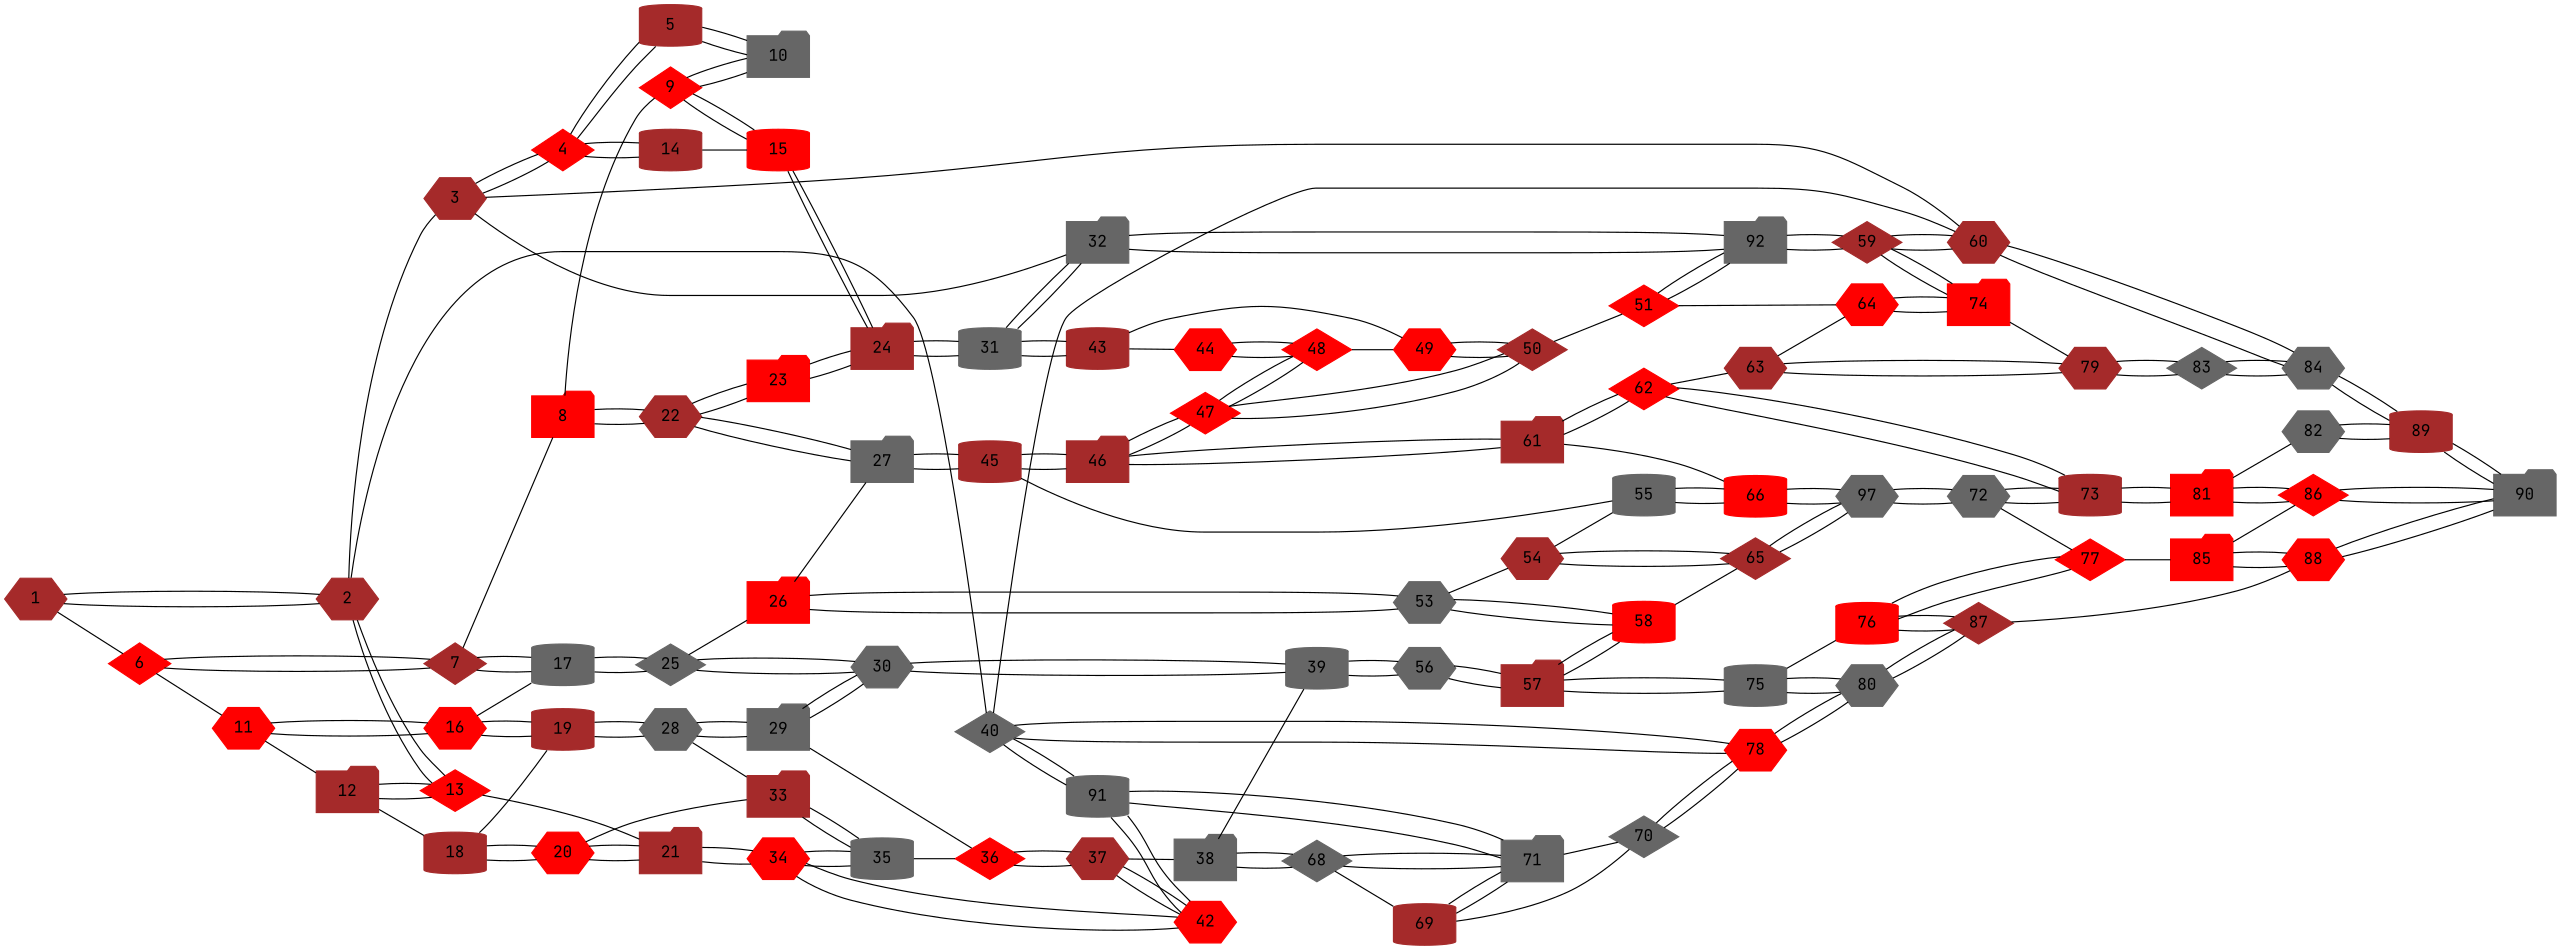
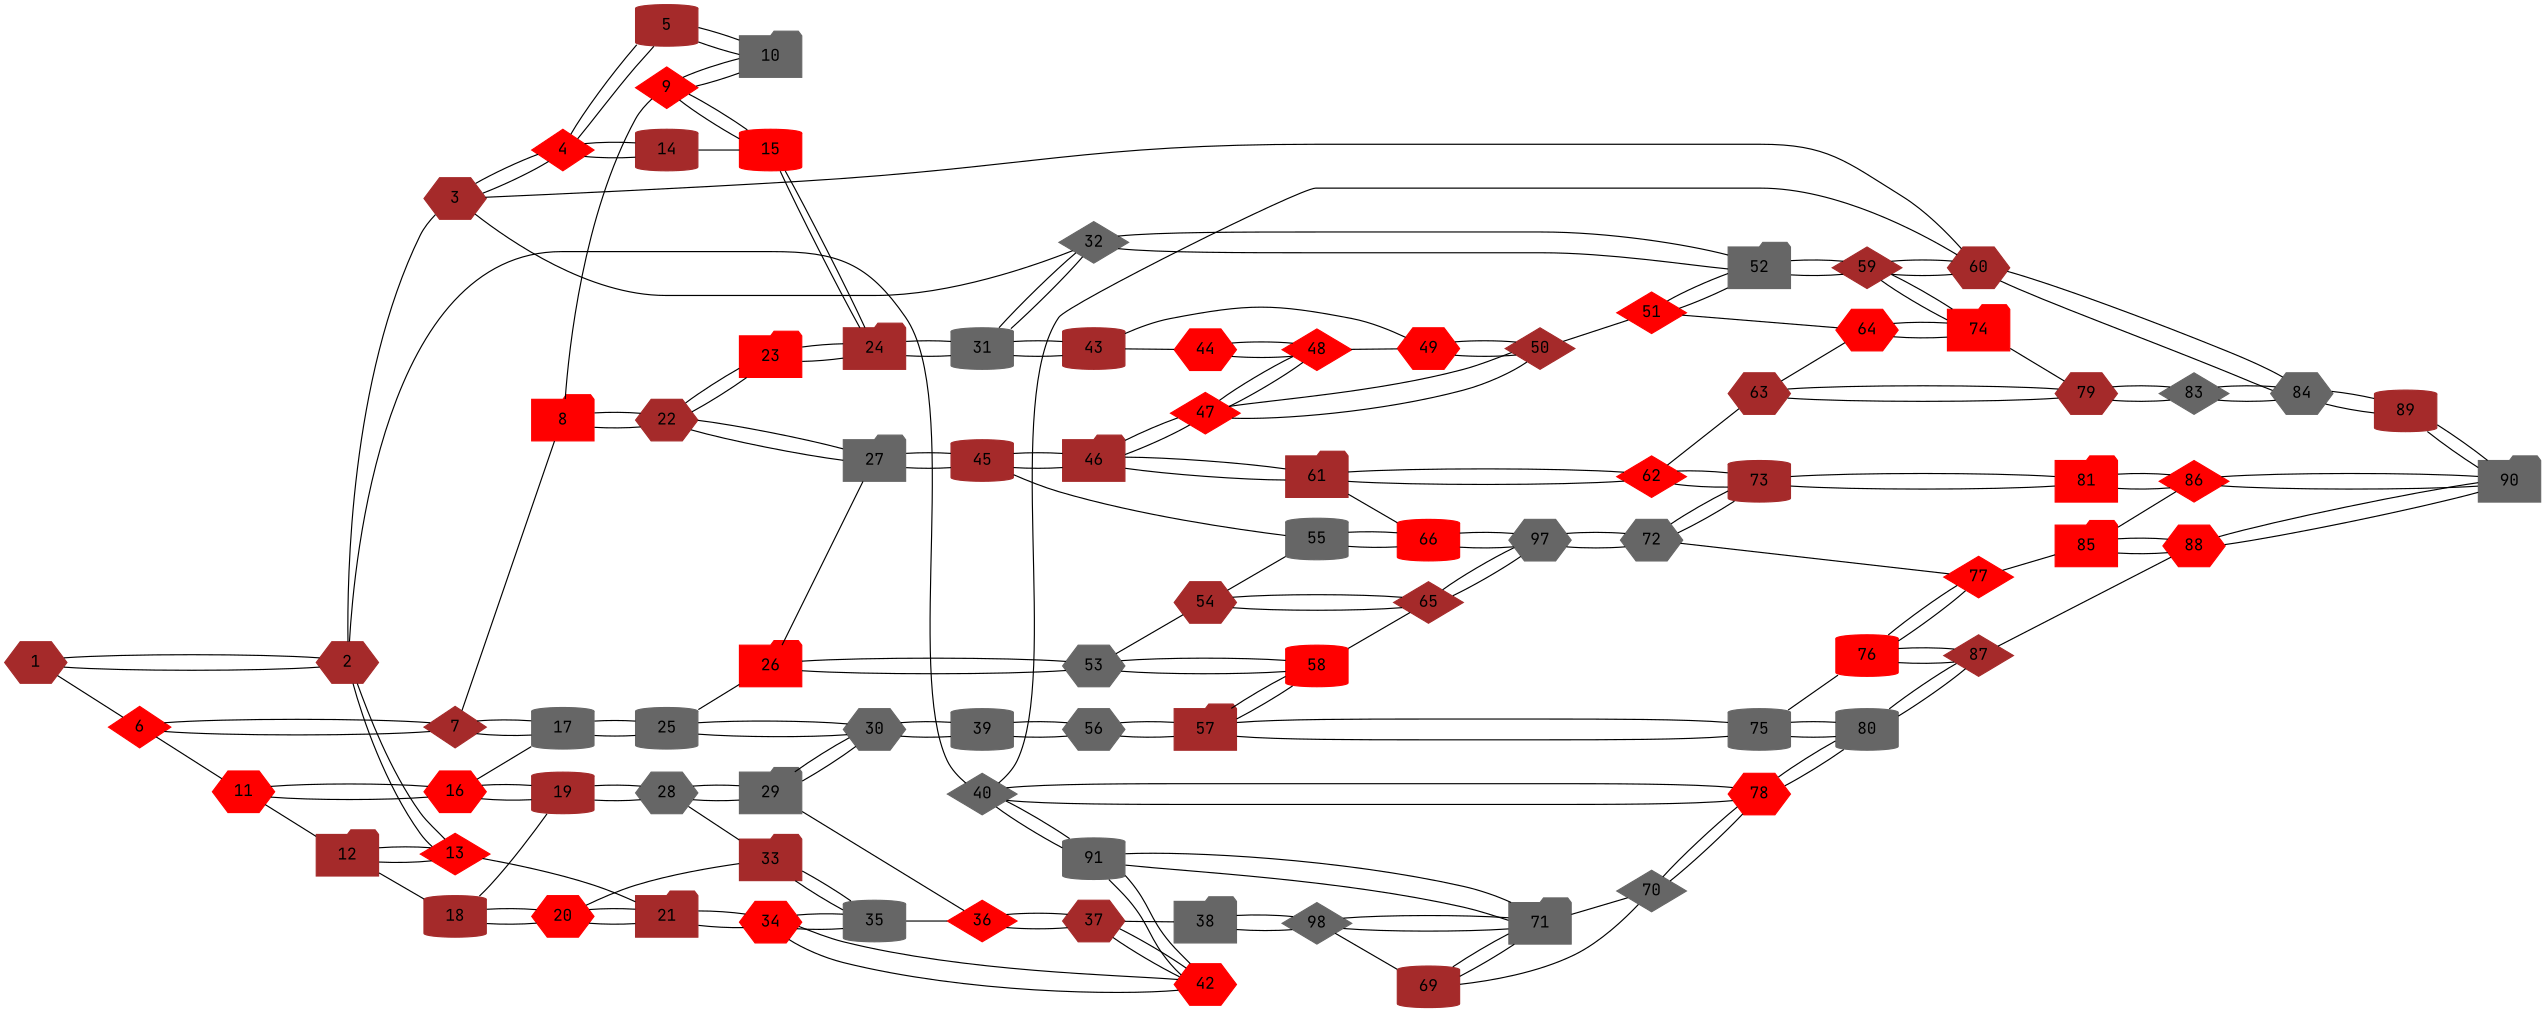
node "32": shape folder -> diamond
node "92": label "92" -> "52"
node "82": removed
node "25": shape diamond -> cylinder
node "80": shape hexagon -> cylinder
edge "39" -- "38": removed
node "68": label "68" -> "98"
